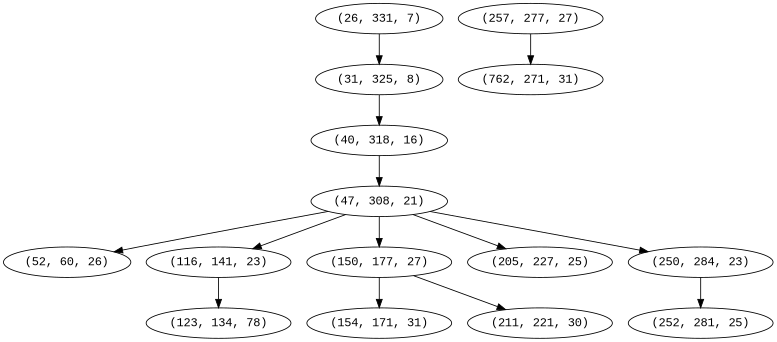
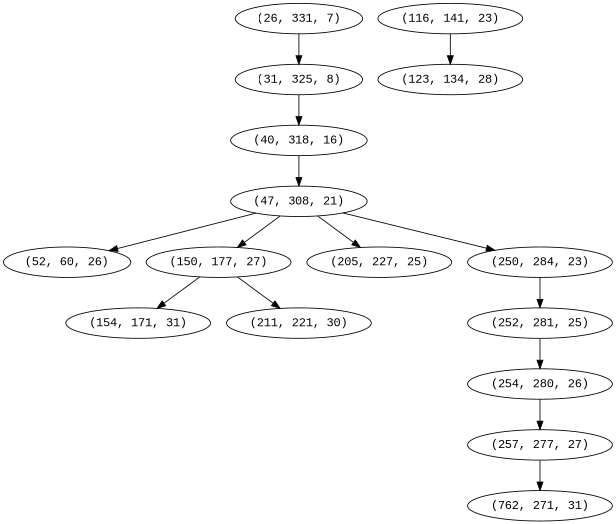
edge "(47, 308, 21)" -> "(116, 141, 23)": removed
node "(123, 134, 78)": label "(123, 134, 78)" -> "(123, 134, 28)"
node "(254, 280, 26)": added
